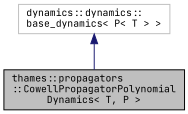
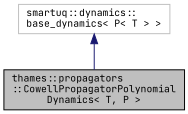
node "dynamics::dynamics:: base_dynamics< P< T > >": label "dynamics::dynamics:: base_dynamics< P< T > >" -> "smartuq::dynamics:: base_dynamics< P< T > >"
